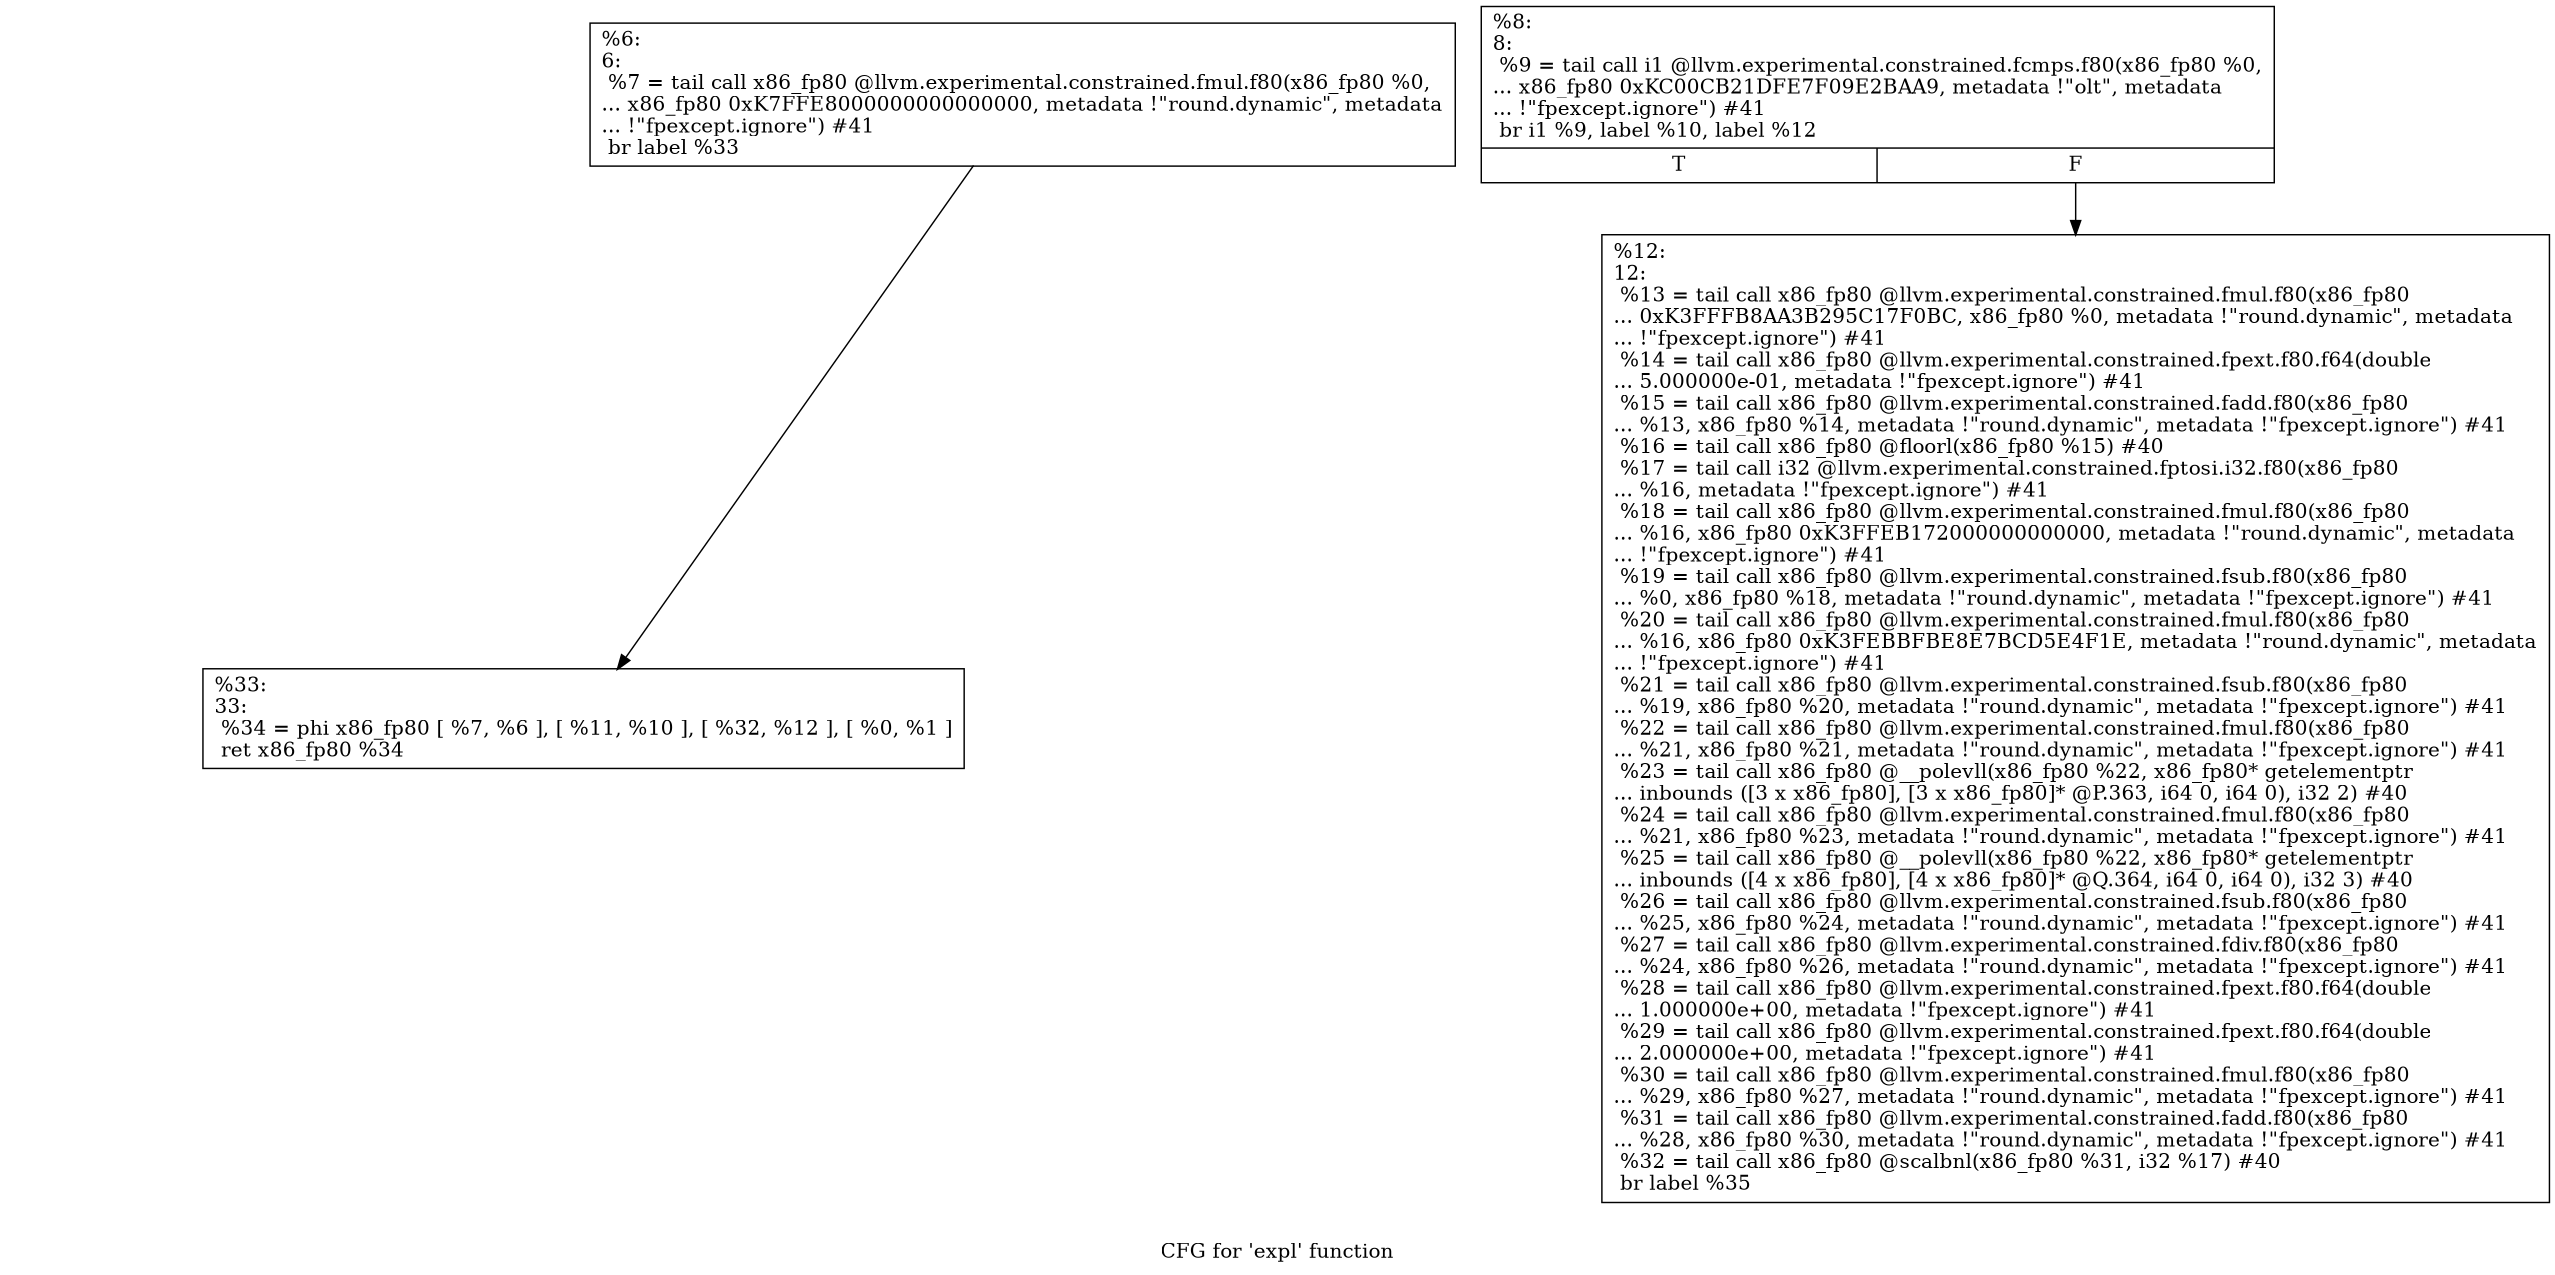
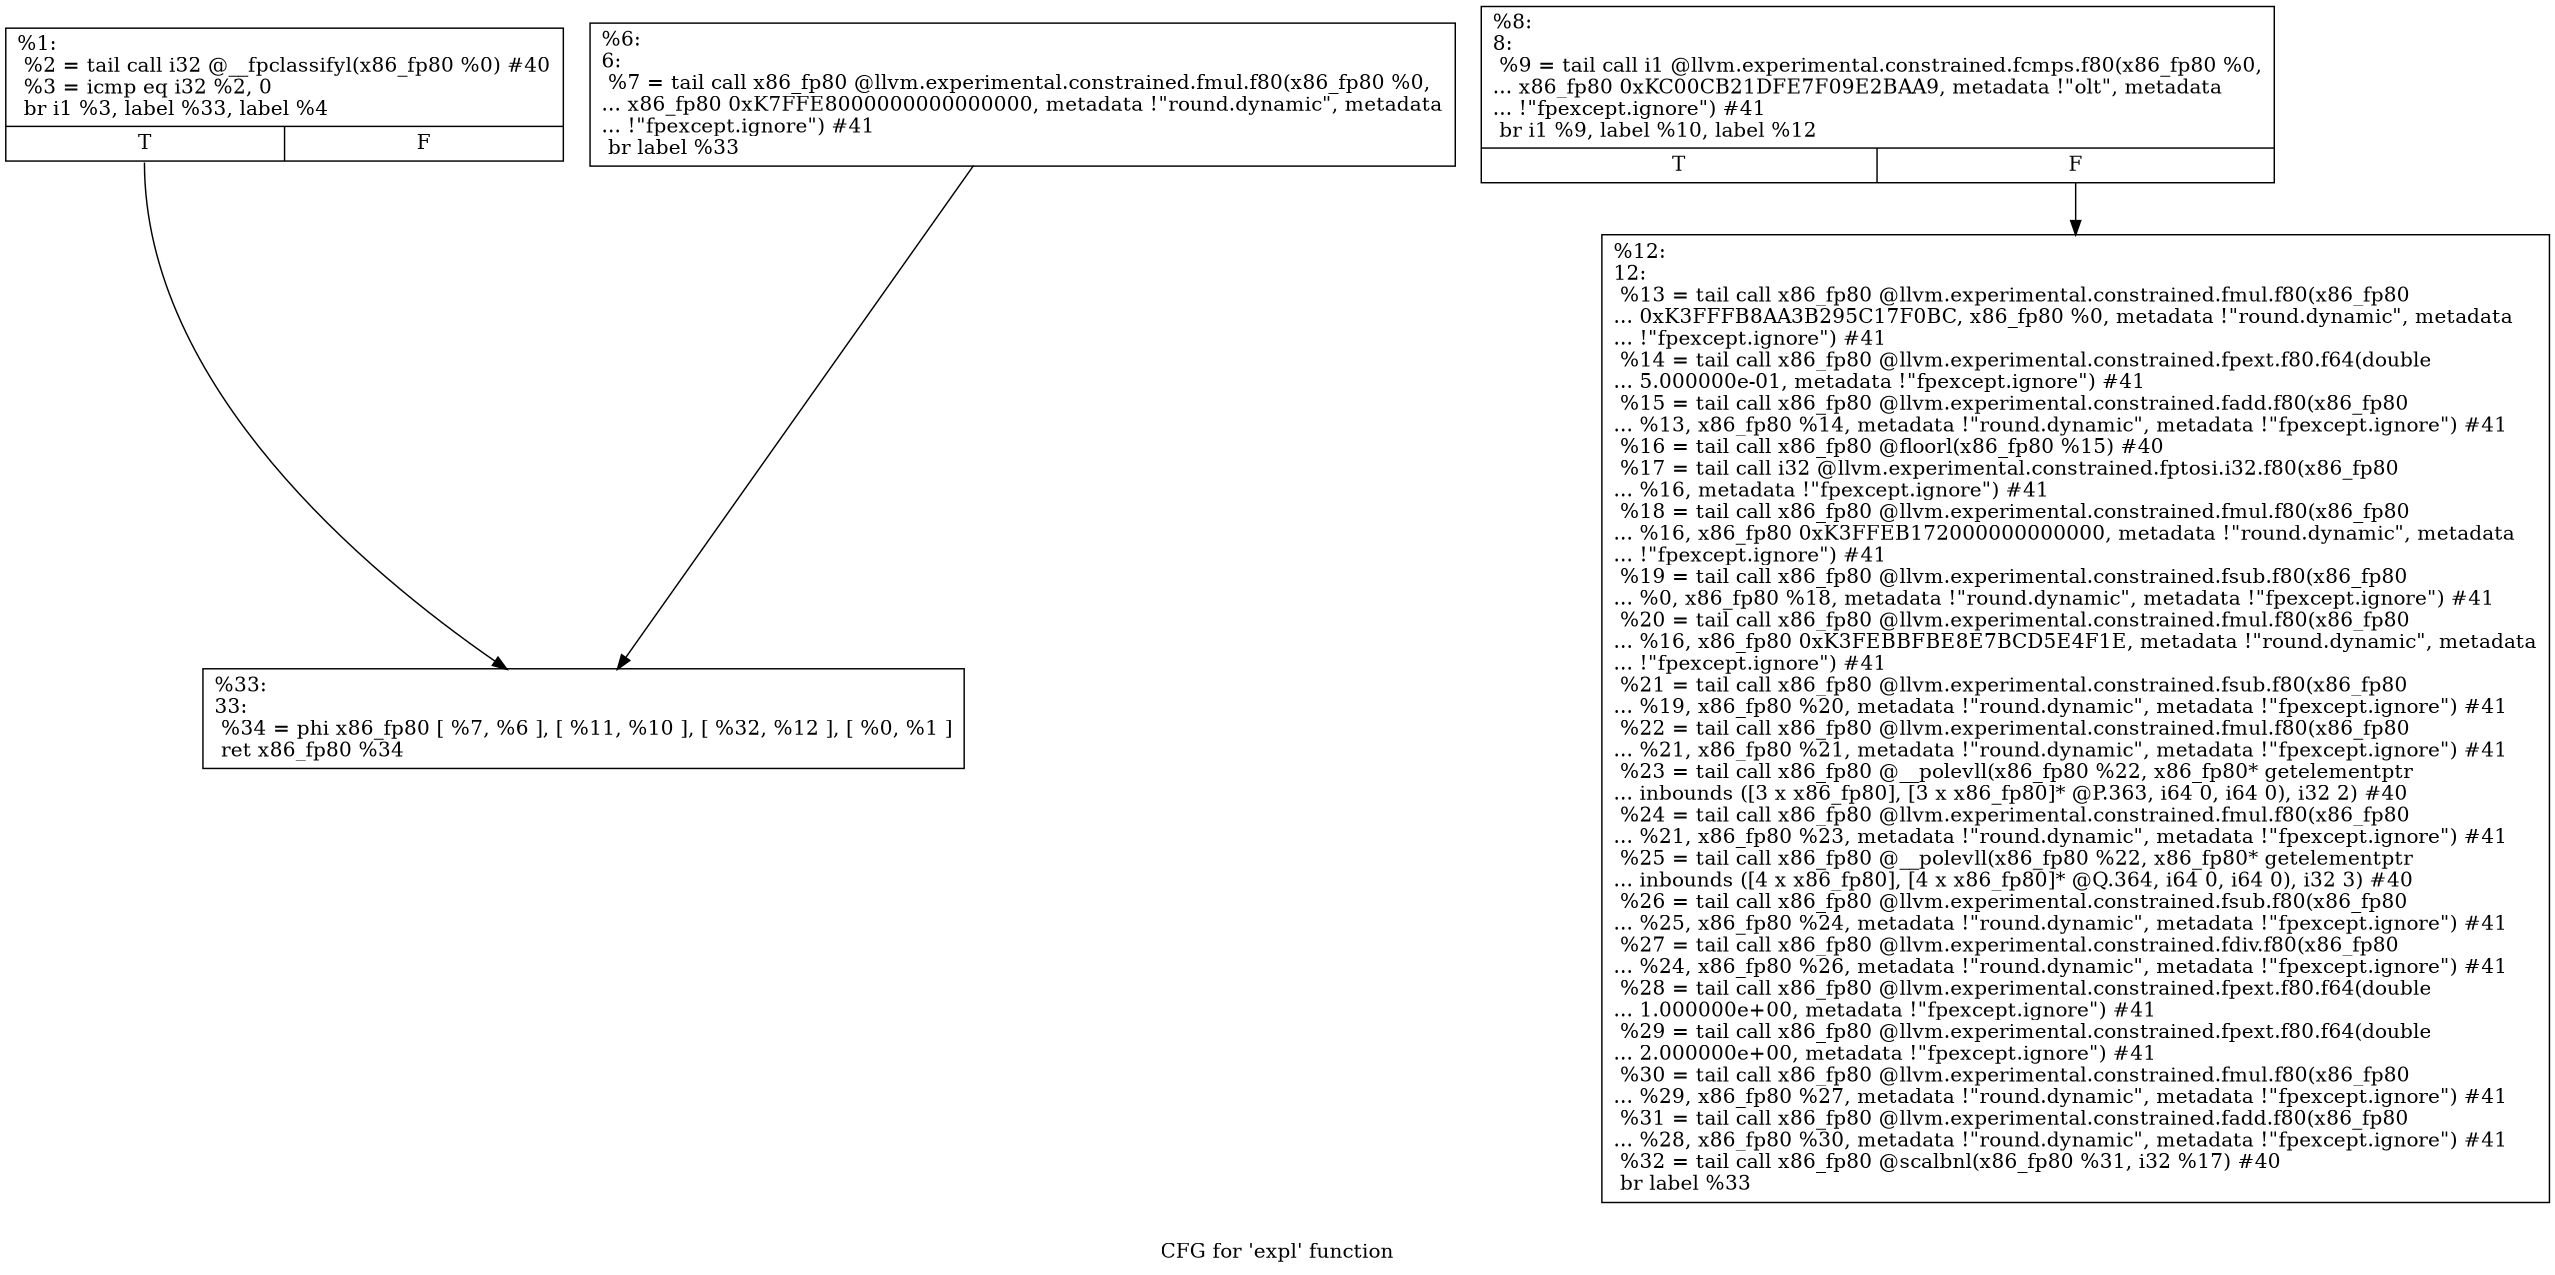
node "%1:": added
node "%12:": text "br label %35" -> "br label %33"
